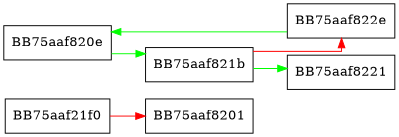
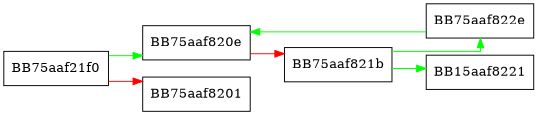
edge "BB75aaf821b" -> "BB75aaf822e": color red -> green
edge "BB75aaf820e" -> "BB75aaf821b": color green -> red
edge "BB75aaf21f0" -> "BB75aaf820e": added
node "BB75aaf8221": label "BB75aaf8221" -> "BB15aaf8221"
